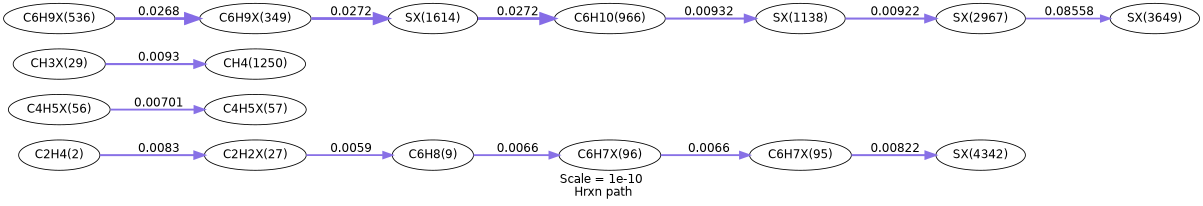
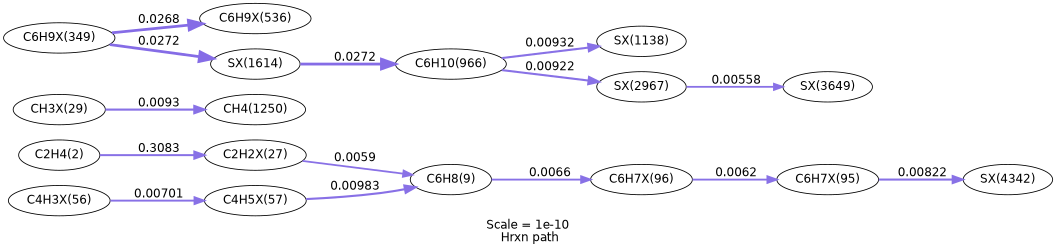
edge "SX(2967)" -> "SX(3649)": label " 0.08558" -> " 0.00558"
edge "C6H9X(536)" -> "C6H9X(349)": reversed
edge "SX(1138)" -> "SX(2967)": now "C6H10(966)" -> "SX(2967)"
node "C4H5X(56)": label "C4H5X(56)" -> "C4H3X(56)"
edge "C2H4(2)" -> "C2H2X(27)": label " 0.0083" -> " 0.3083"
edge "C6H7X(96)" -> "C6H7X(95)": label " 0.0066" -> " 0.0062"
edge "C4H5X(57)" -> "C6H8(9)": added, label "0.00983"
